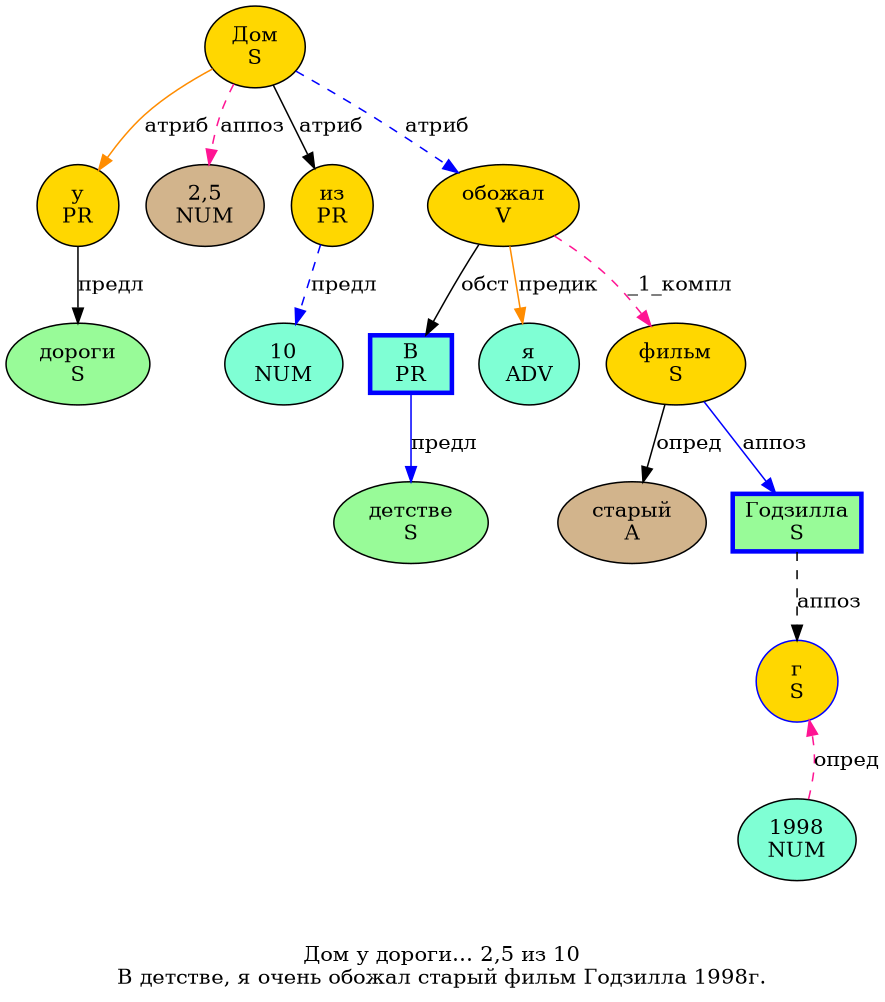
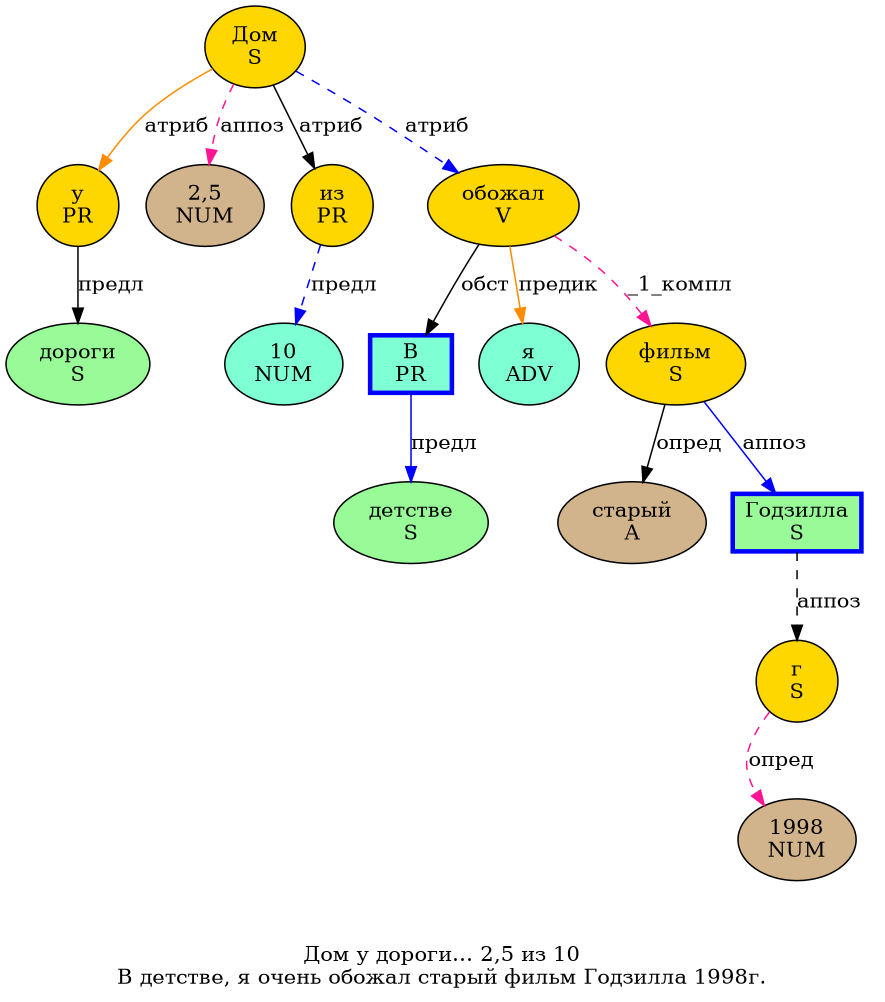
node "г S": color blue -> black
edge "1998 NUM" -> "г S": reversed
node "1998 NUM": fillcolor aquamarine -> tan
